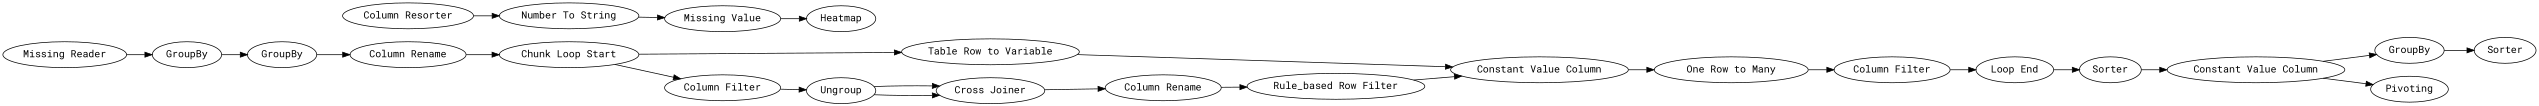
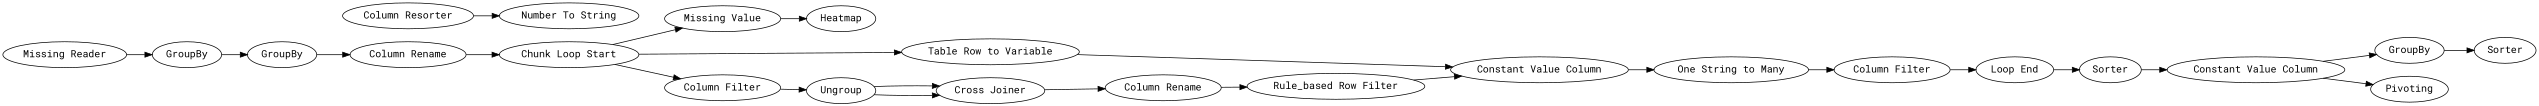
edge "Number To String" -> "Missing Value": now "Chunk Loop Start" -> "Missing Value"
node "One Row to Many": label "One Row to Many" -> "One String to Many"
